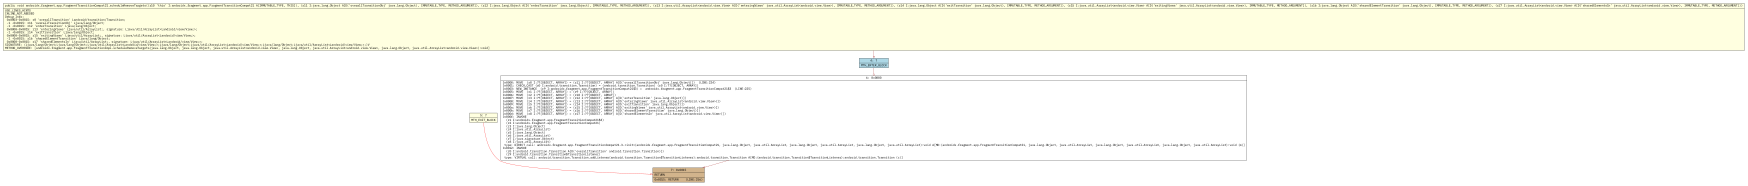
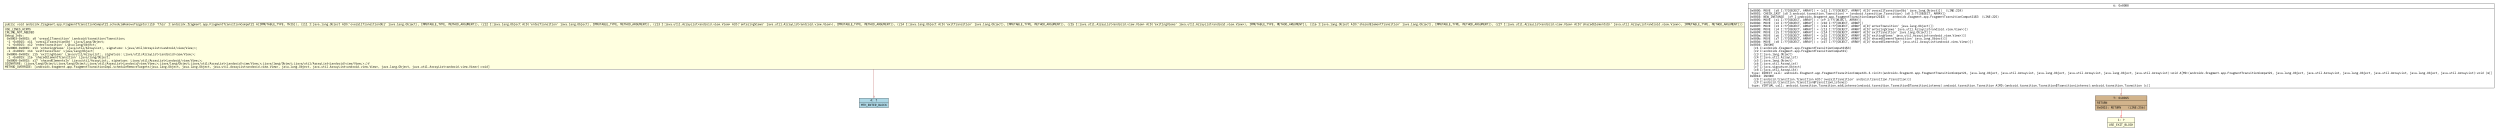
edge "4: ?" -> "6: 0x0000": removed
node "5: ?": text "MTH_EXIT_BLOCK" -> "USE_EXIT_BLOCK"
edge "5: ?" -> "7: 0x0015": reversed
